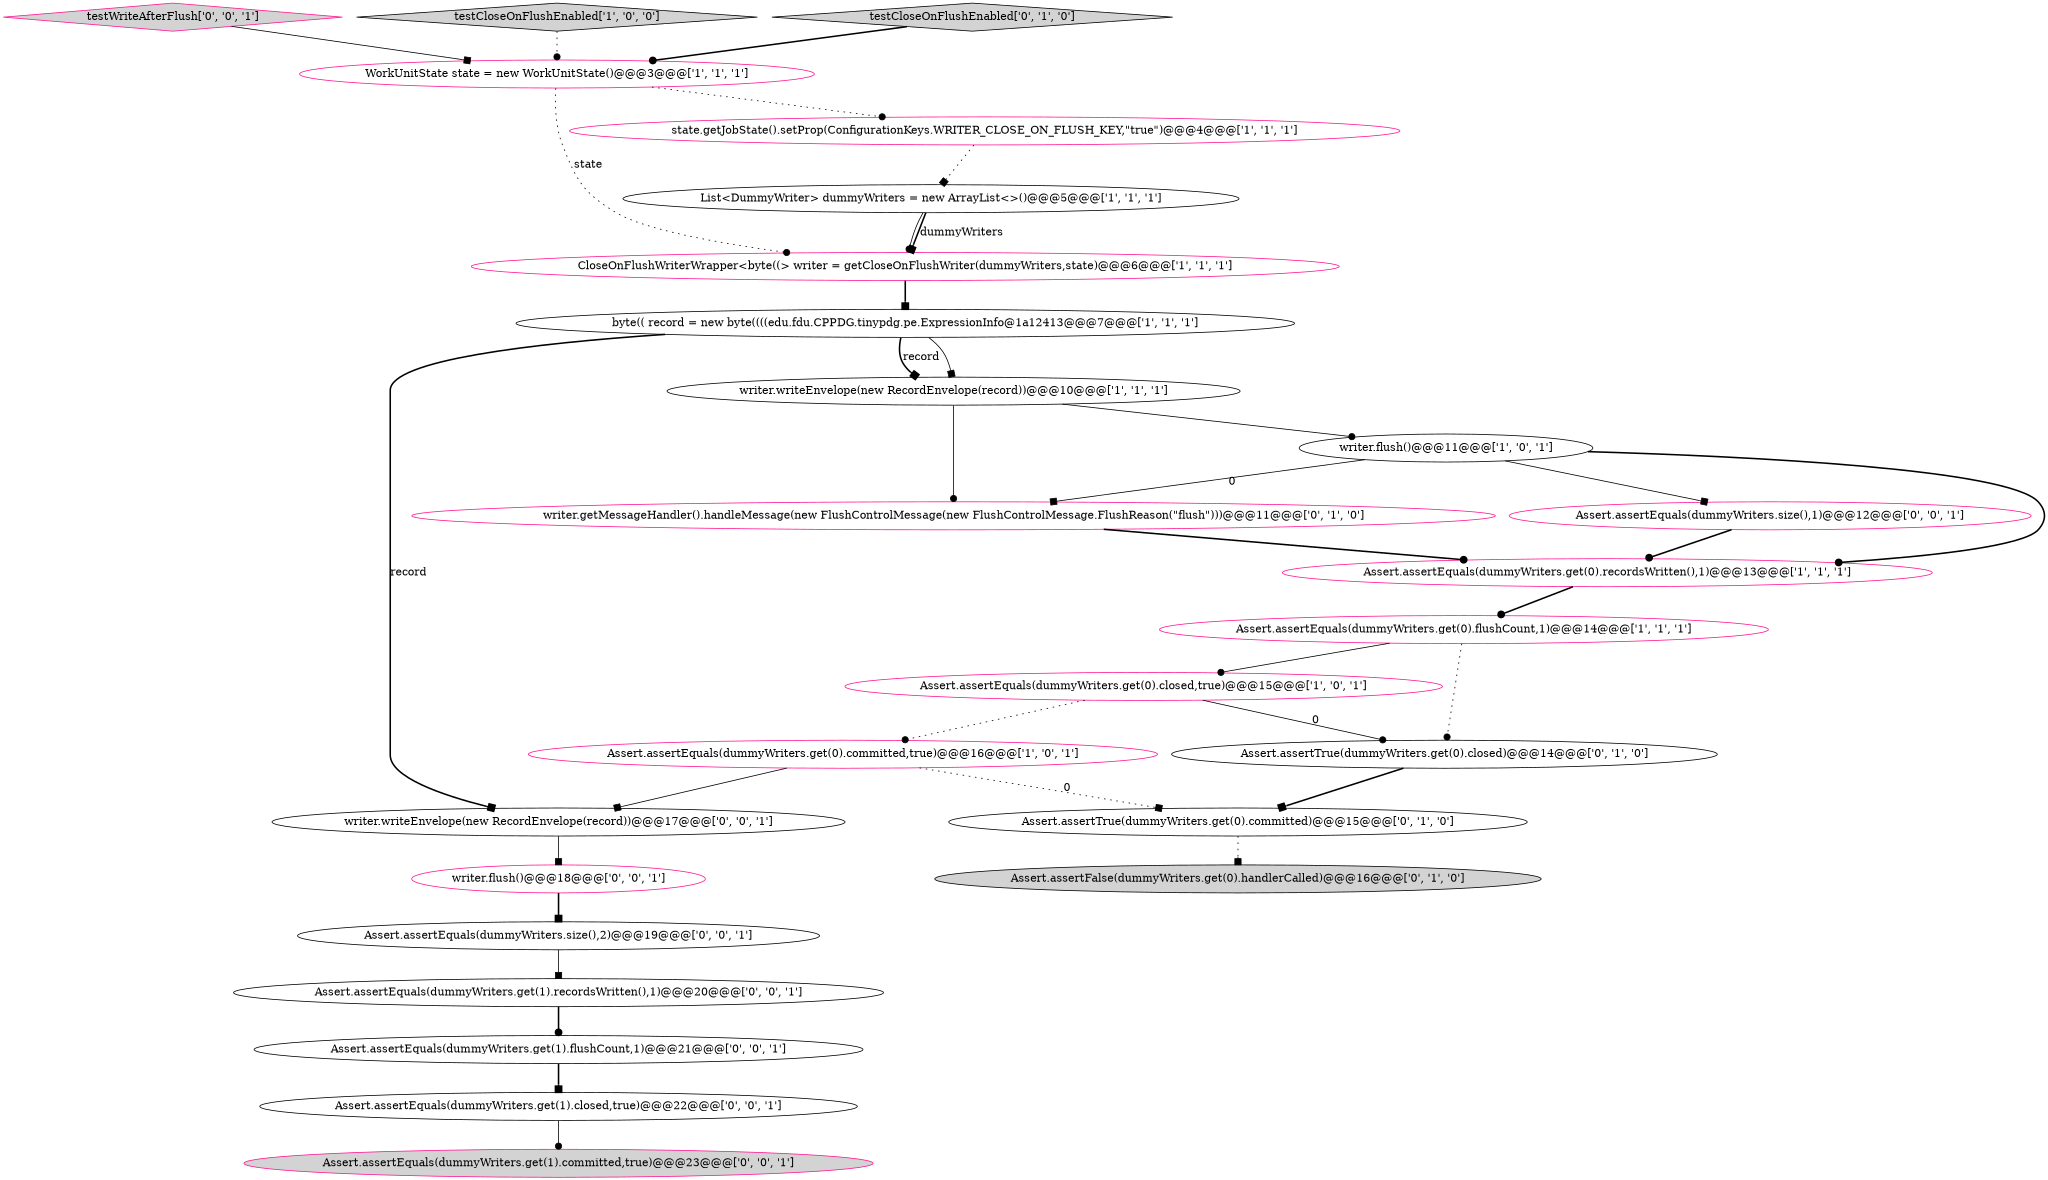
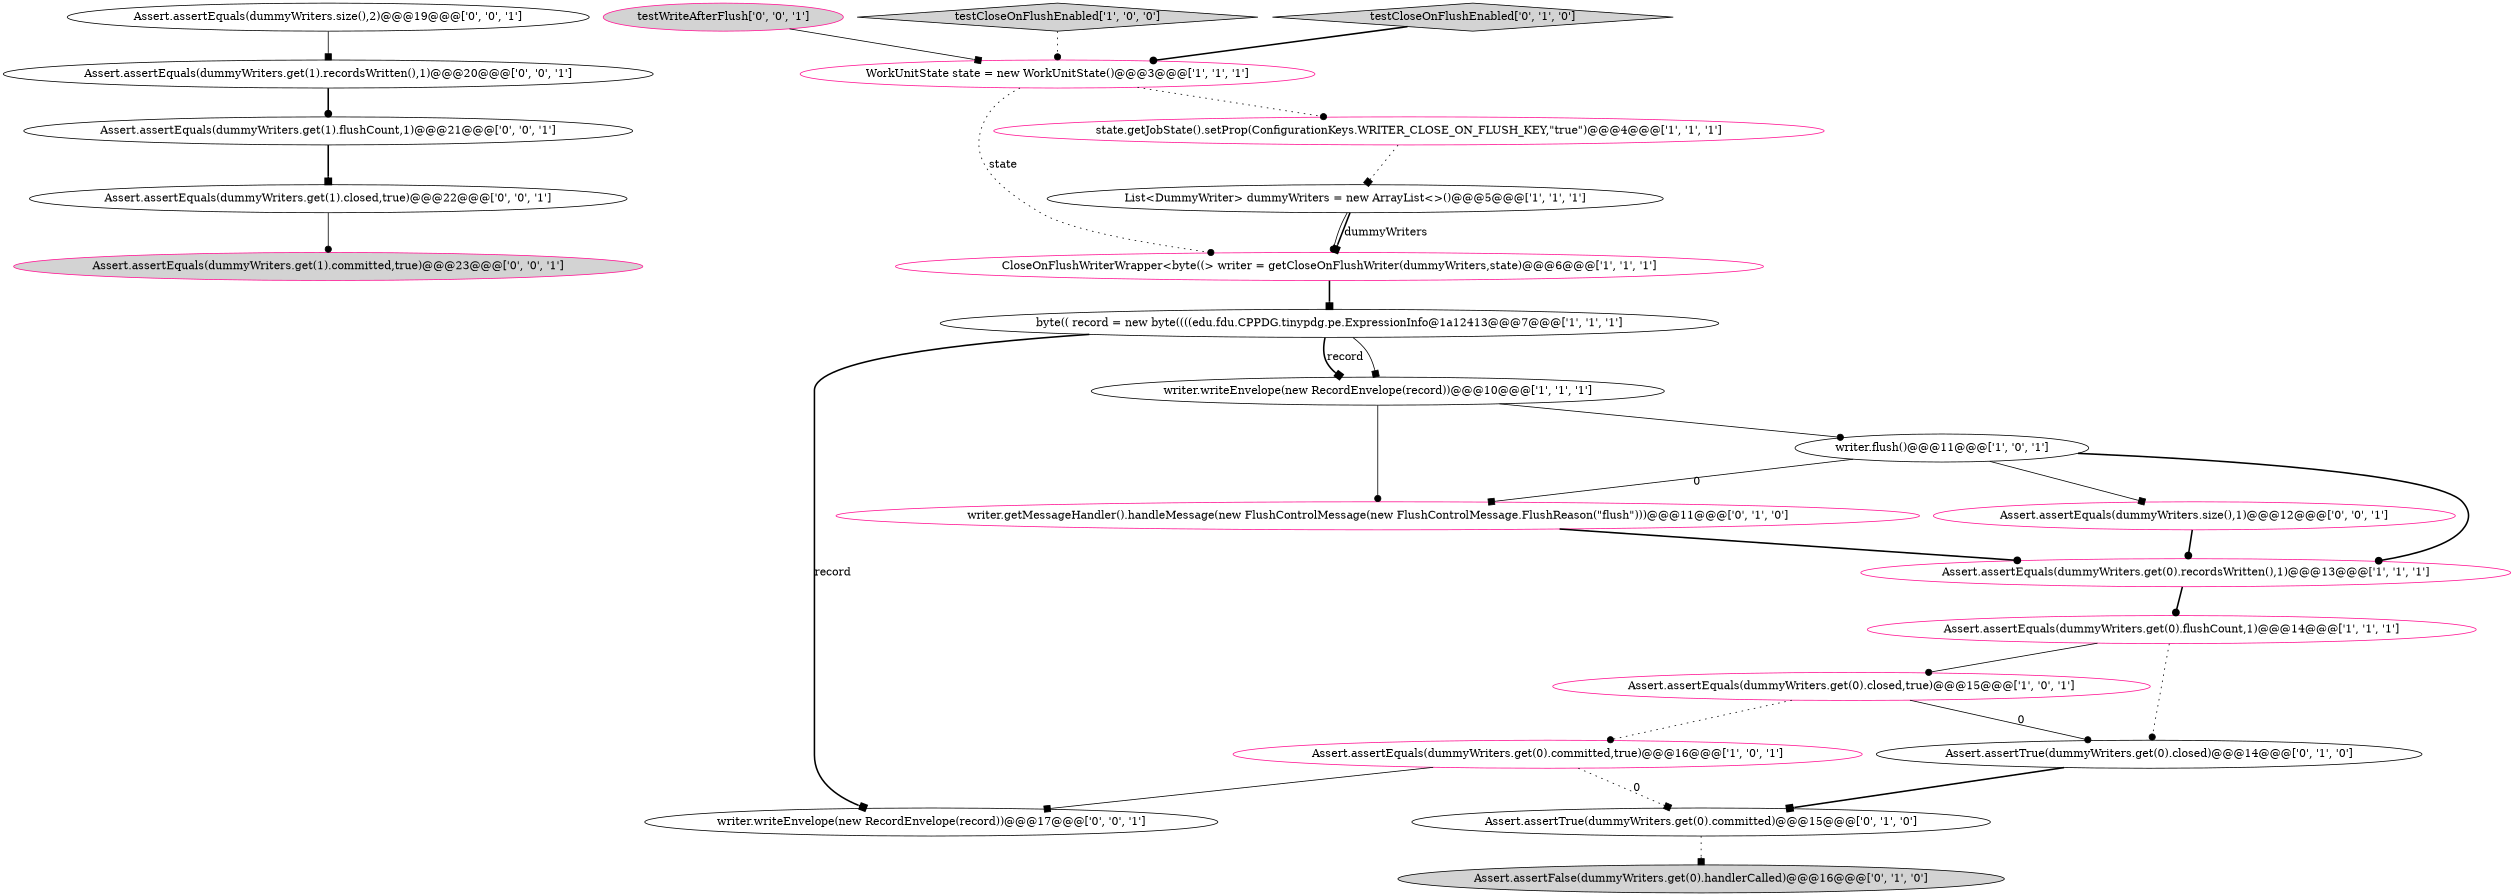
node "testWriteAfterFlush['0', '0', '1']": shape diamond -> ellipse
node "writer.flush()@@@18@@@['0', '0', '1']": removed
